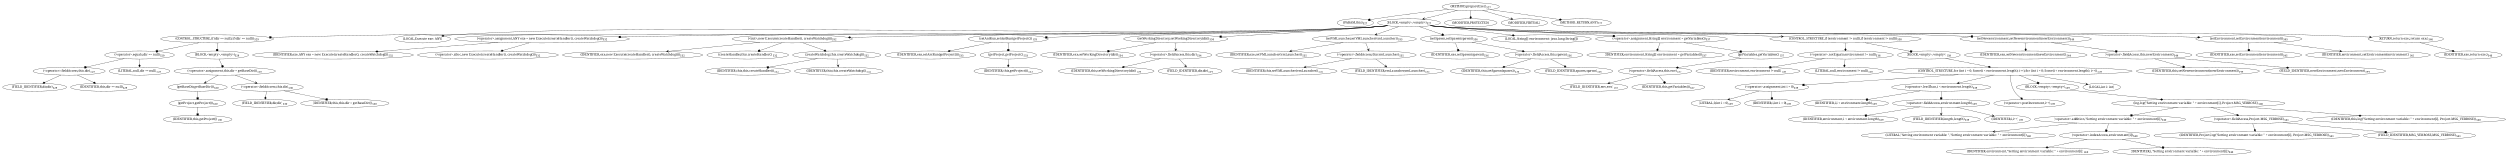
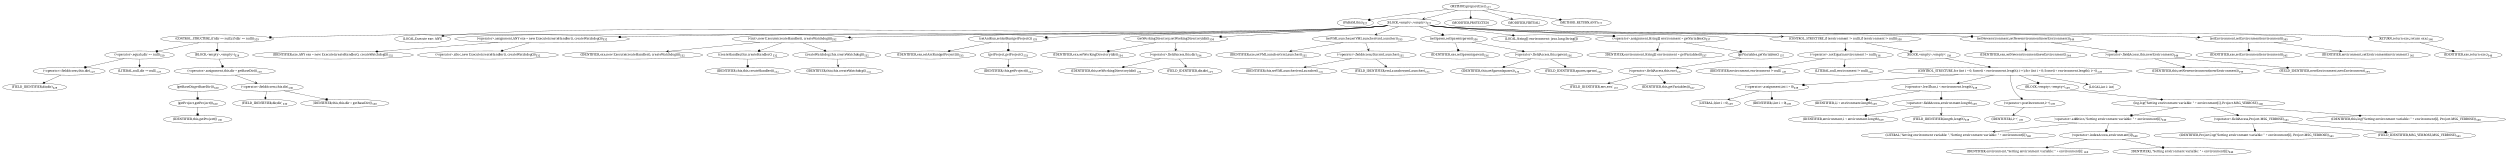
edge "(createWatchdog,this.createWatchdog())" -> "(IDENTIFIER,this,this.createHandler())": now "(createHandler,this.createHandler())" -> "(IDENTIFIER,this,this.createHandler())"
edge "(<operator>.assignment,this.dir = getBaseDir())" -> "(getBaseDir,getBaseDir())": removed
node "(IDENTIFIER,this,dir == null)": removed
edge "(<operator>.fieldAccess,environment.length)" -> "(IDENTIFIER,i,i++)": now "(<operator>.postIncrement,i++)" -> "(IDENTIFIER,i,i++)"
